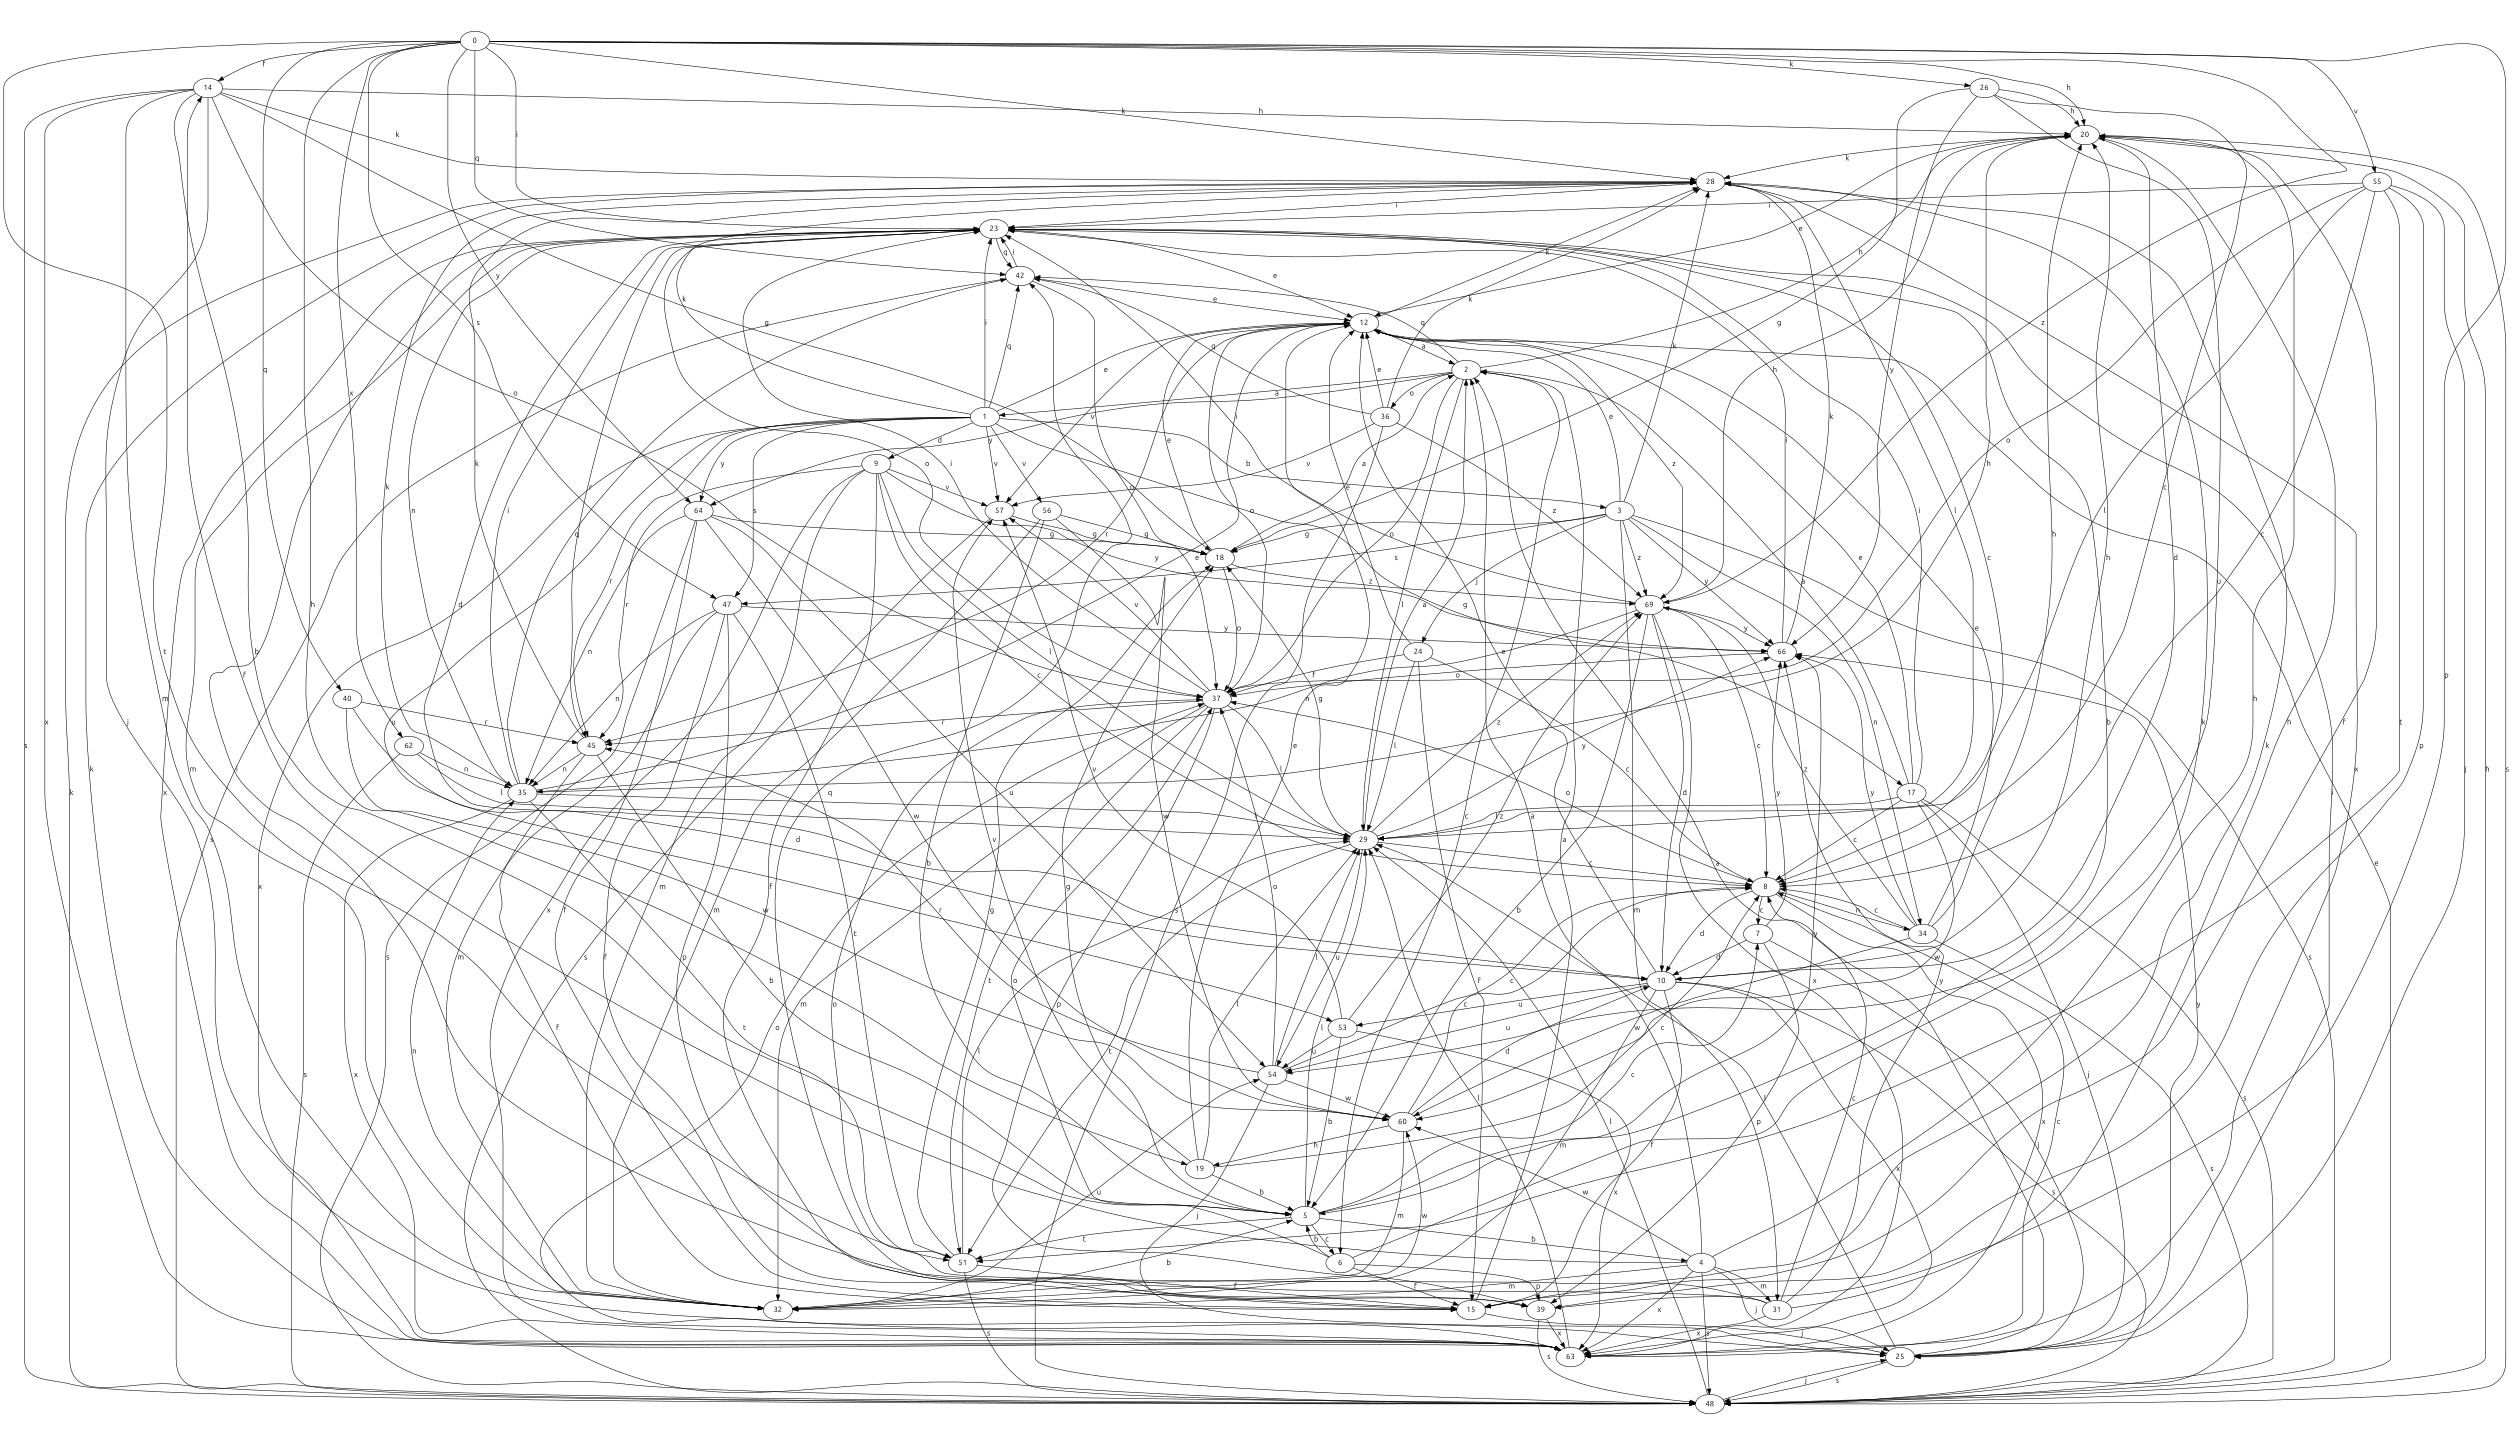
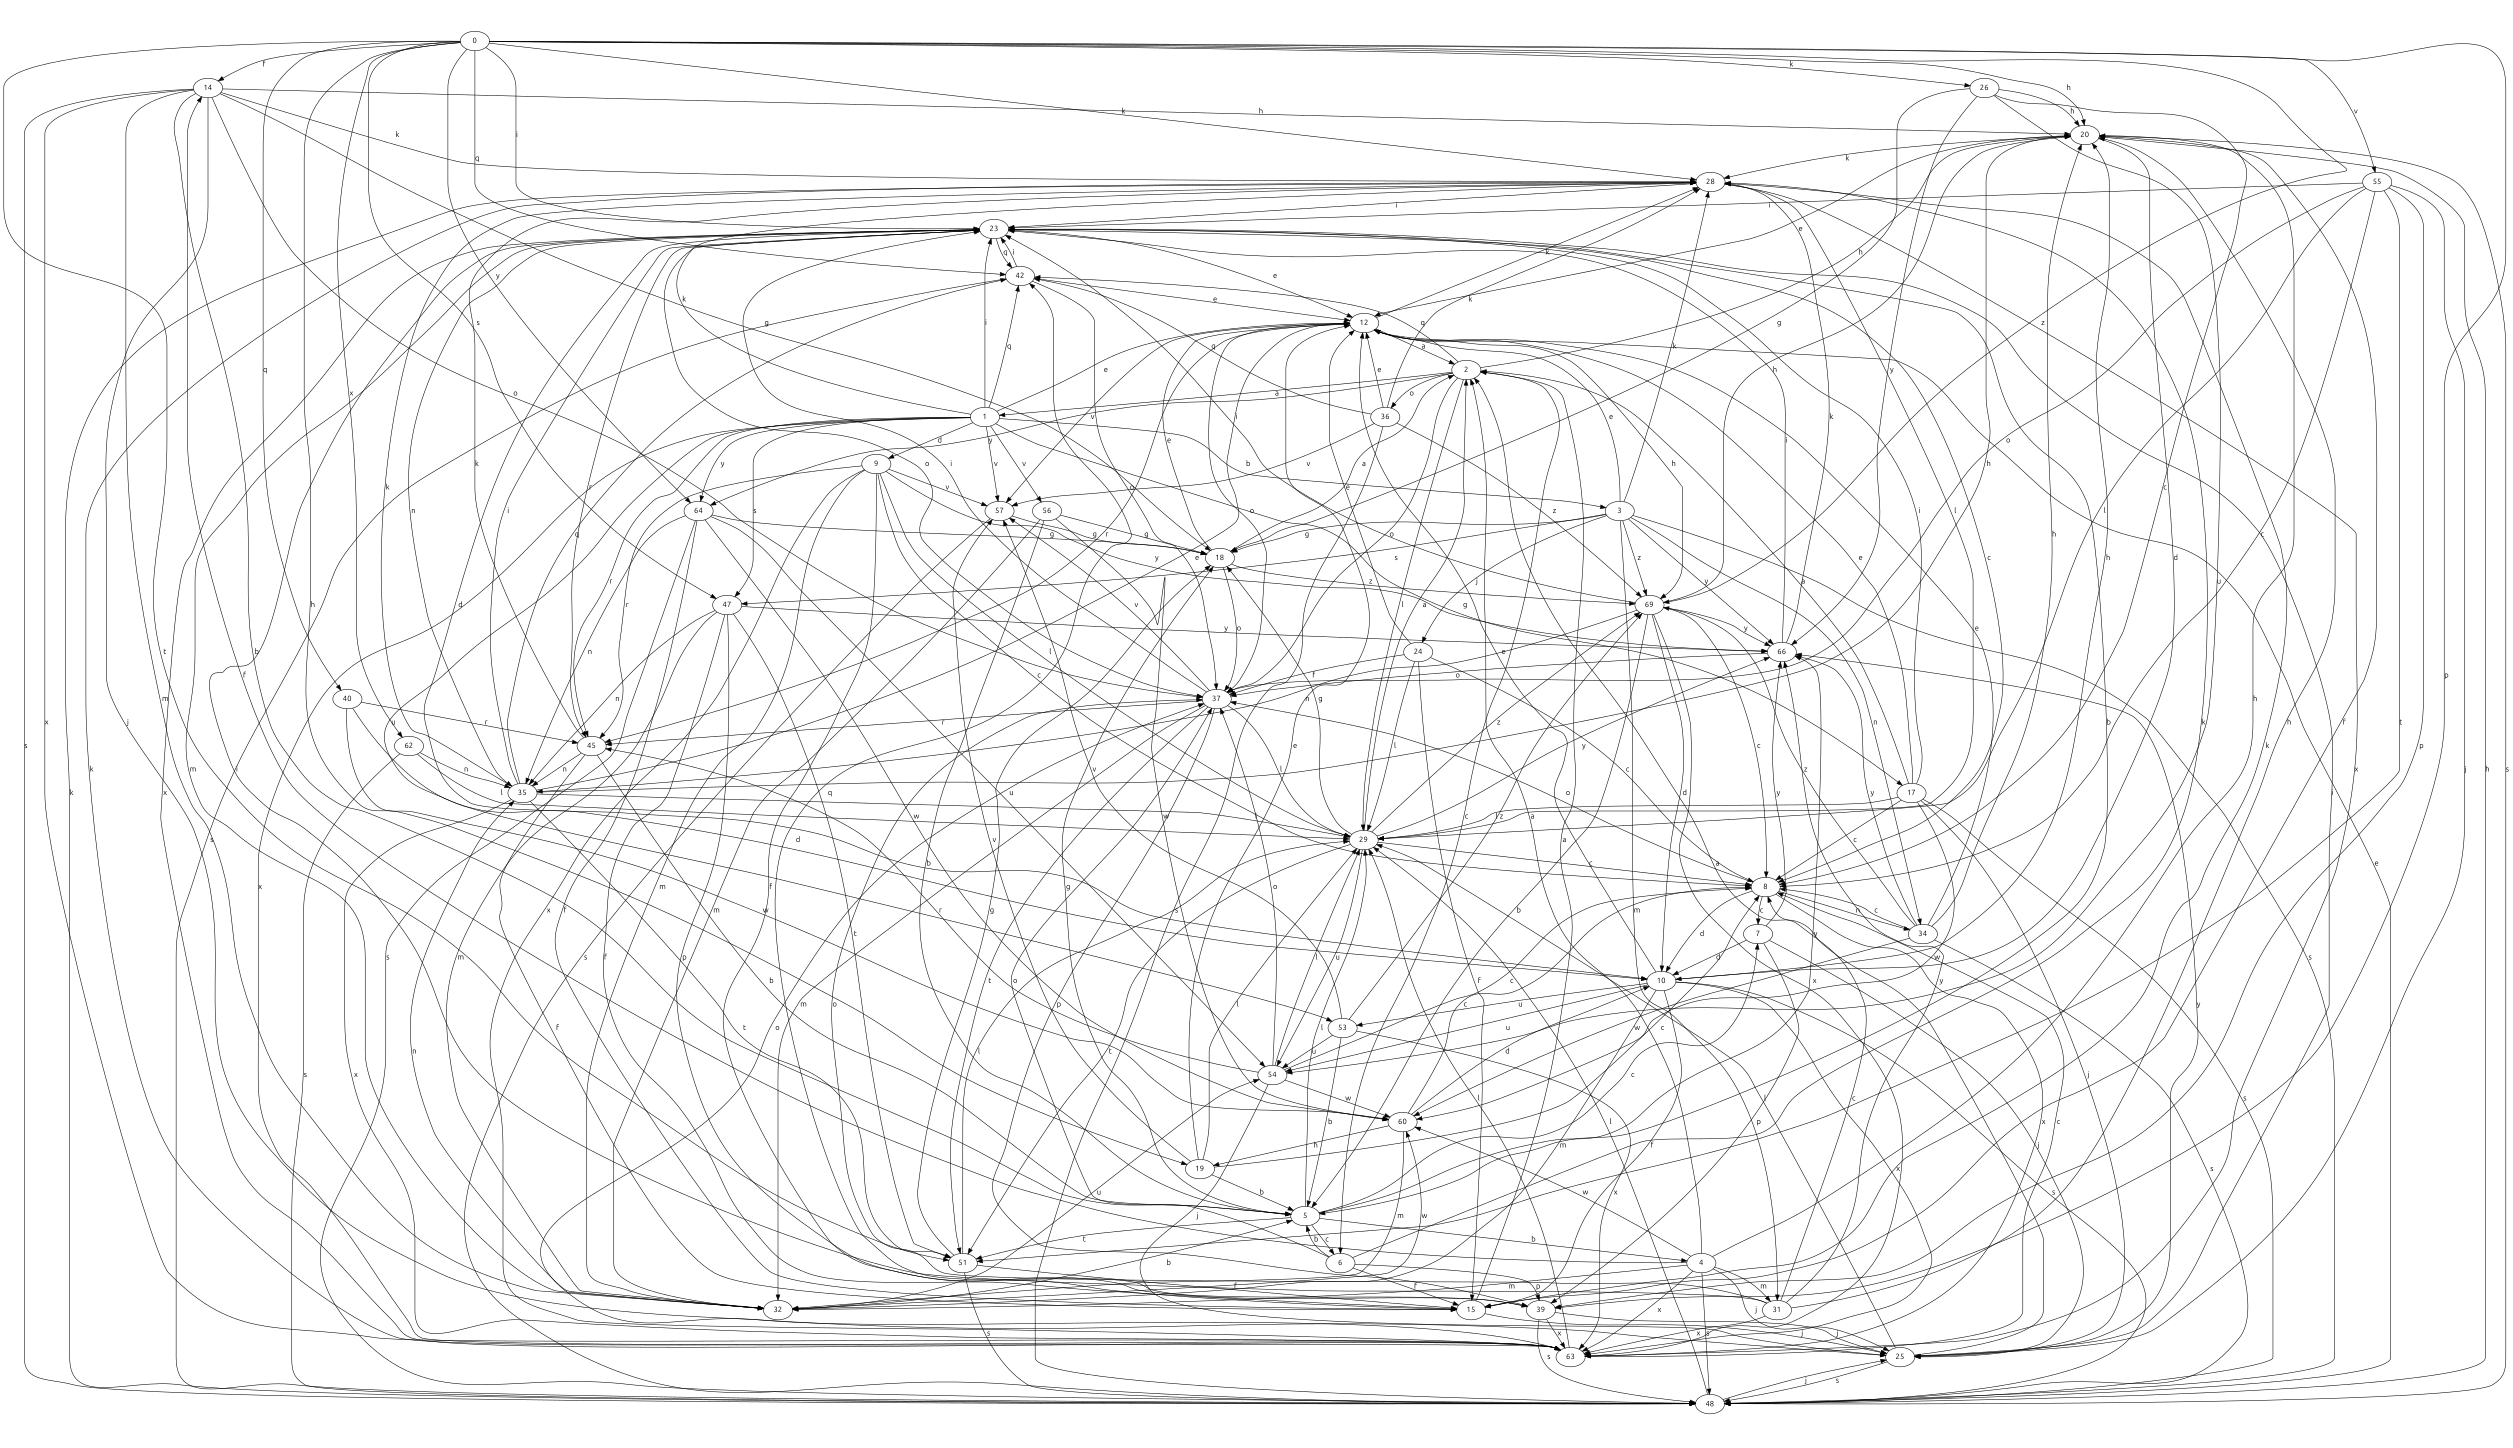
edge "12" -> "69": label "z" -> "h"
edge "39" -> "25": added, label "j"
